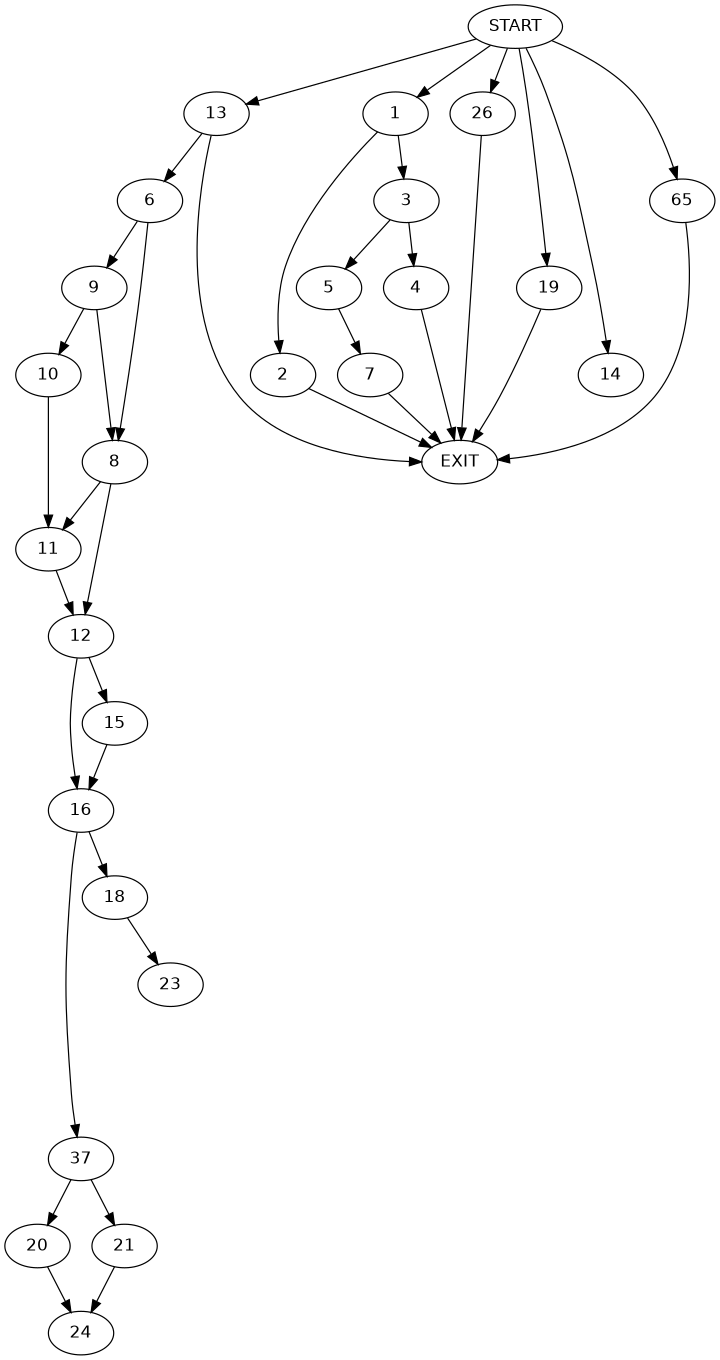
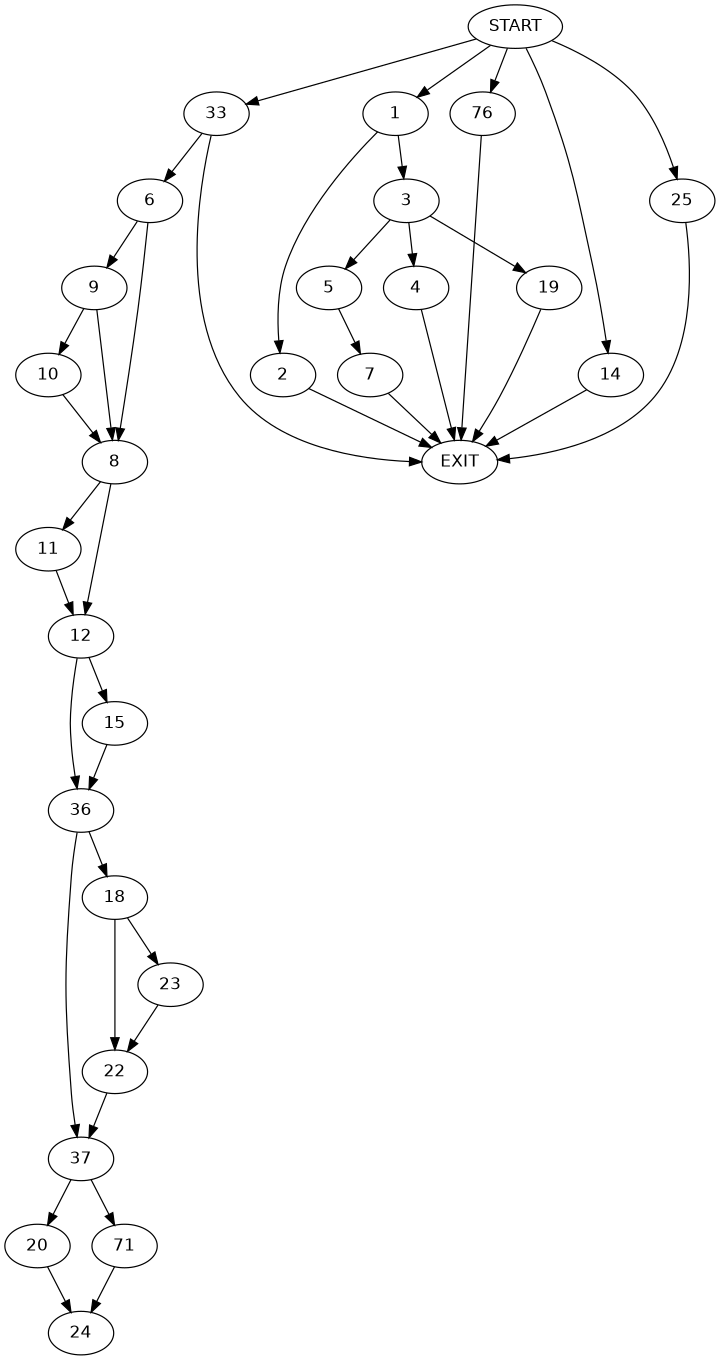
node "13": label "13" -> "33"
node "26": label "26" -> "76"
edge "START" -> "19": now "3" -> "19"
node "65": label "65" -> "25"
edge "14" -> "EXIT": added
edge "10" -> "11": now "10" -> "8"
node "16": label "16" -> "36"
node "22": added
node "21": label "21" -> "71"
